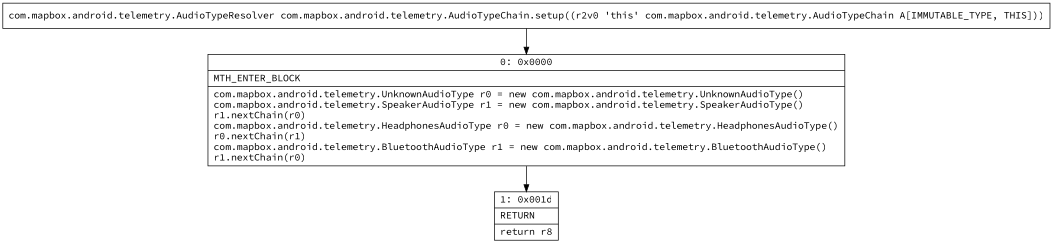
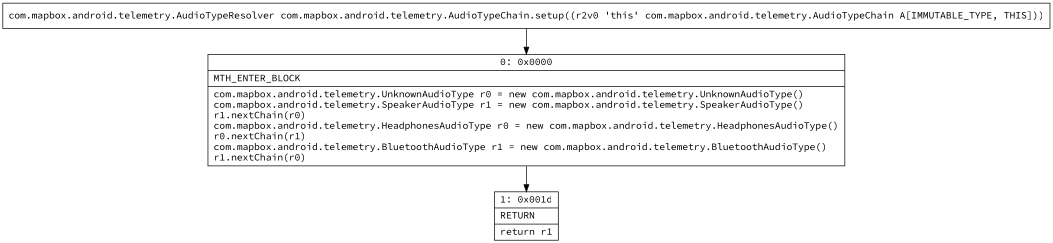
node "1: 0x001d": text "return r8" -> "return r1"
